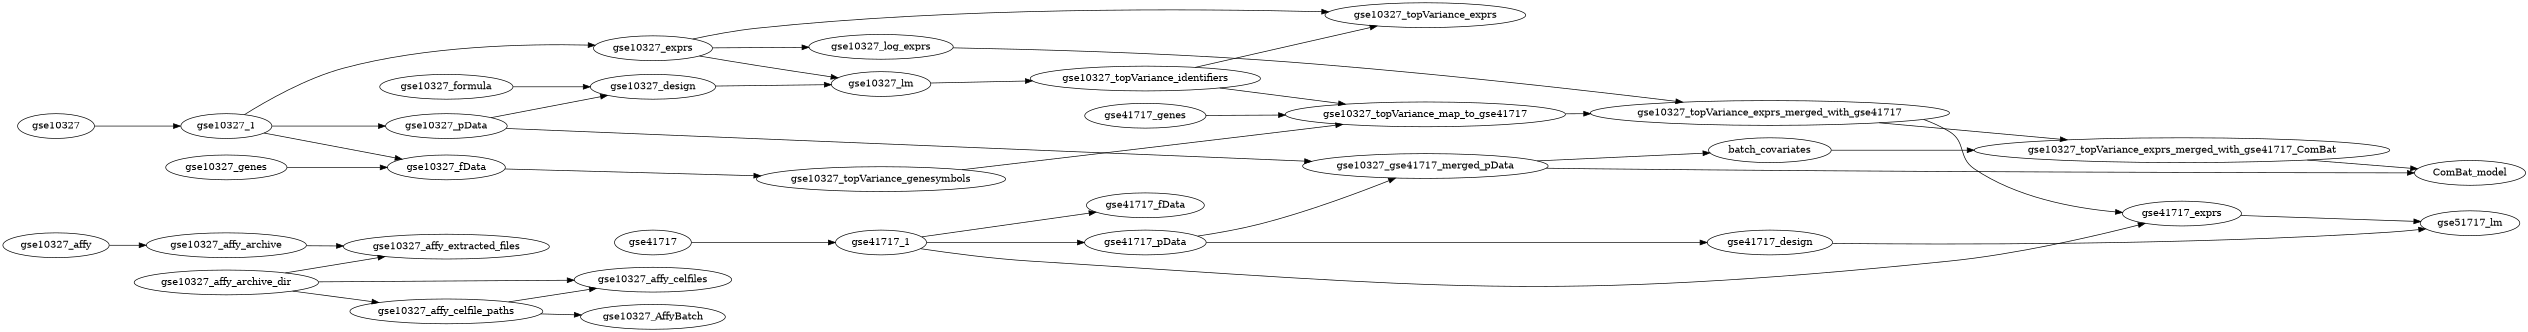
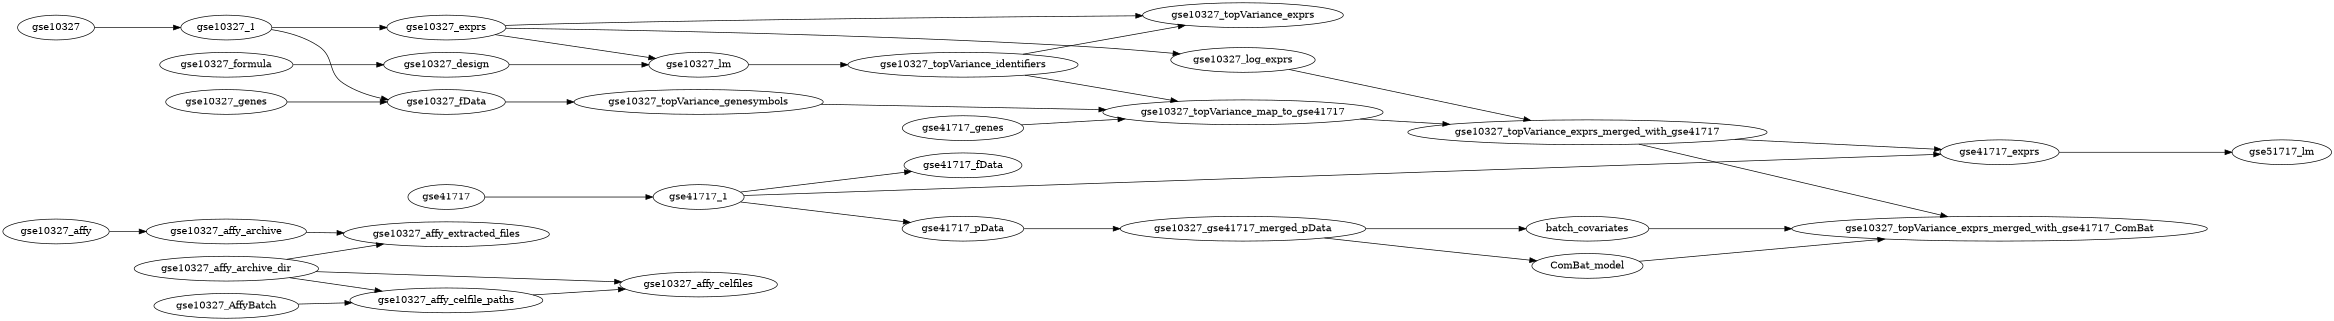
node "gse10327_pData": removed
edge "gse10327_topVariance_exprs_merged_with_gse41717_ComBat" -> "ComBat_model": reversed
node "gse41717_design": removed
edge "gse10327_affy_celfile_paths" -> "gse10327_AffyBatch": reversed
